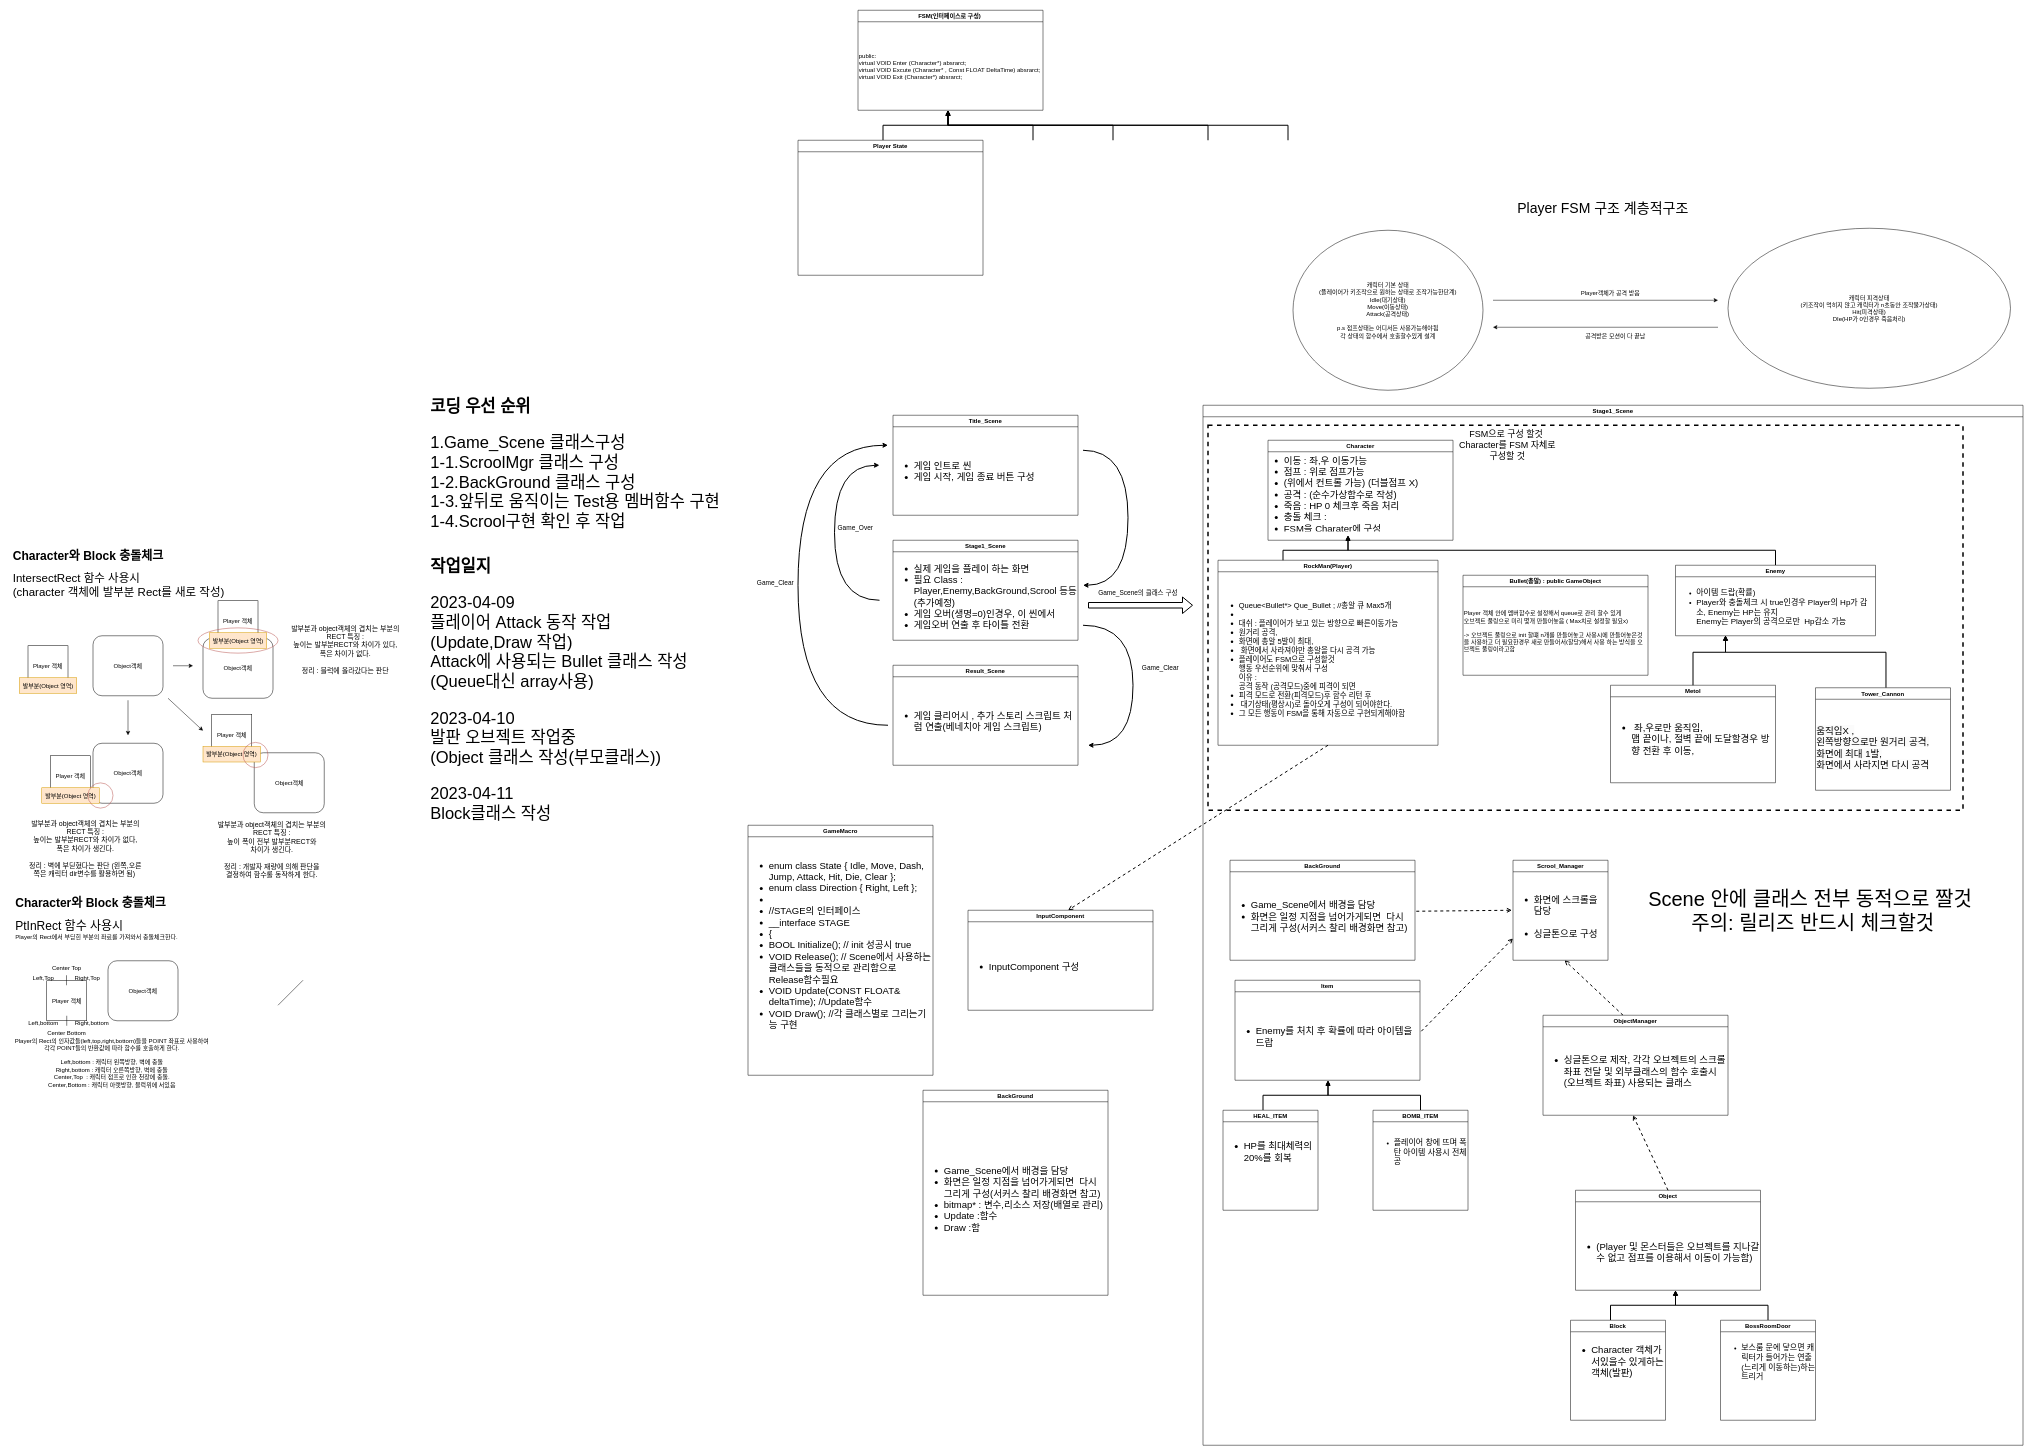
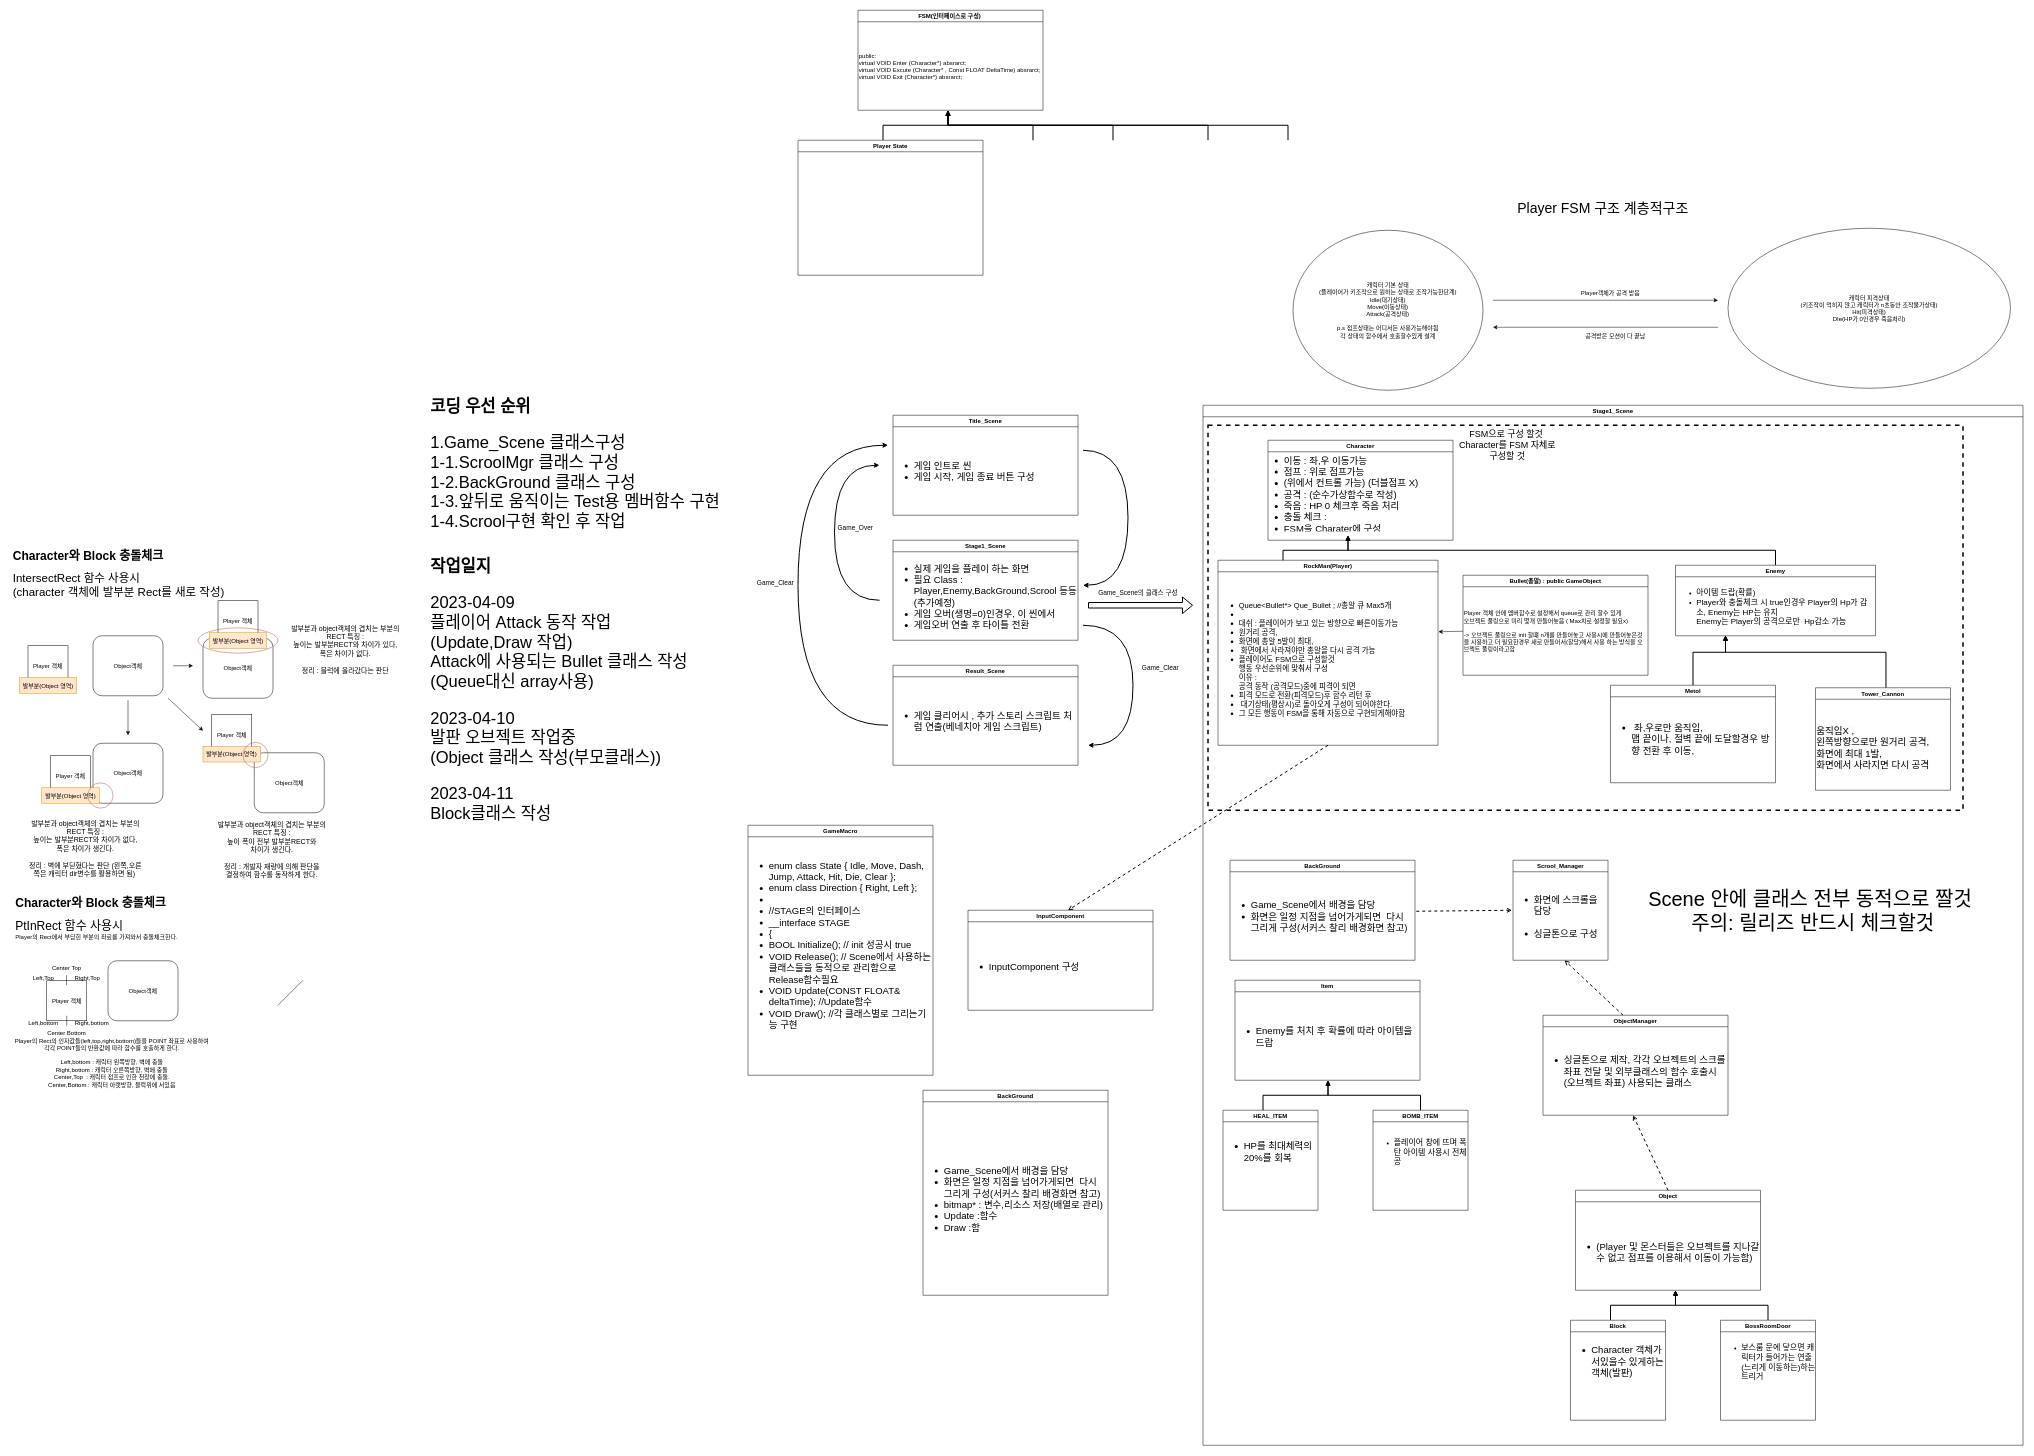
edge "Player 객체 안에 멤버함수로 설정해서 queue로 관리 할수 있게 오브젝트 풀링으로 미리 몇개 만들어놓음 ( Max치로 설정할 필요x) -> 오브젝트 풀링으로 init 할떄 n개를 만들어놓고 사용시에 만들어놓은것을 사용하고 더 필요한경우 새로 만들어서(할당)해서 사용 하는 방식을 오브젝트 풀링이라고함" -> "Queue<Bullet*> Que_Bullet ; //총알 큐 Max5개 대쉬 : 플레이어가 보고 있는 방향으로 빠른이동가능 원거리 공격, 화면에 총알 5발이 최대, 화면에서 사라져야만 총알을 다시 공격 가능 플레이어도 FSM으로 구성할것행동 우선순위에 맞춰서 구성 이유 :공격 동작 (공격모드)중에 피격이 되면 피격 모드로 전환(피격모드)후 함수 리턴 후 대기상태(평상시)로 돌아오게 구성이 되어야한다. 그 모든 행동이 FSM을 통해 자동으로 구현되게해야함": added
edge "Enemy를 처치 후 확률에 따라 아이템을 드랍" -> "화면에 스크롤을 담당 싱글톤으로 구성": removed
